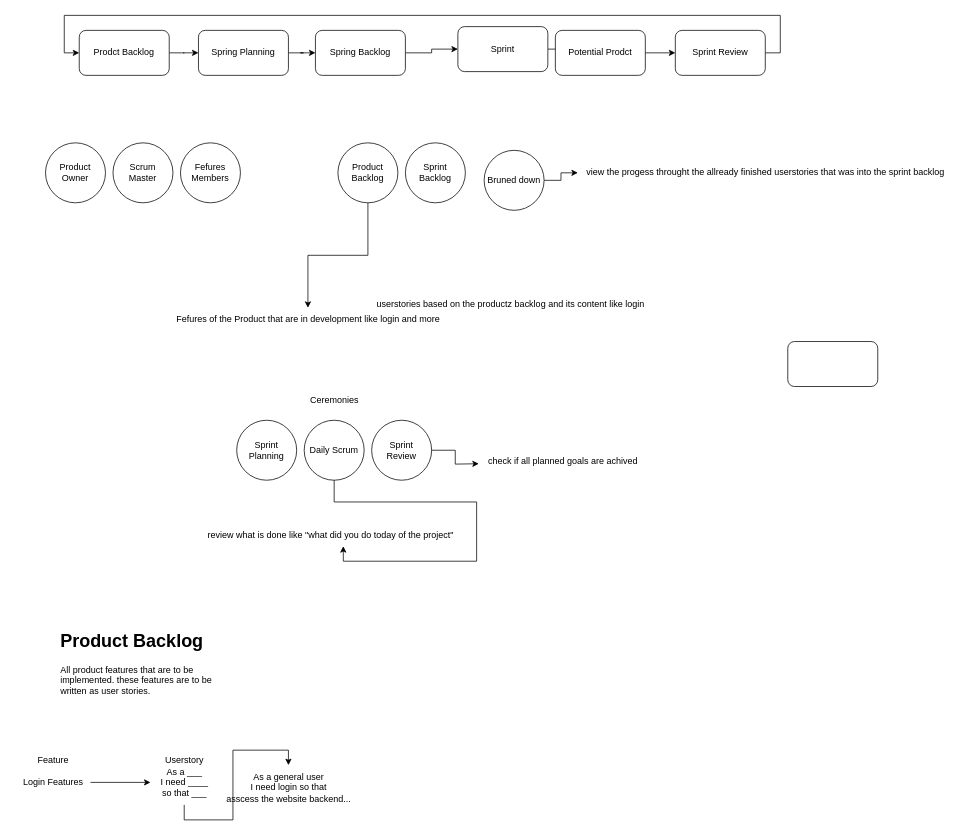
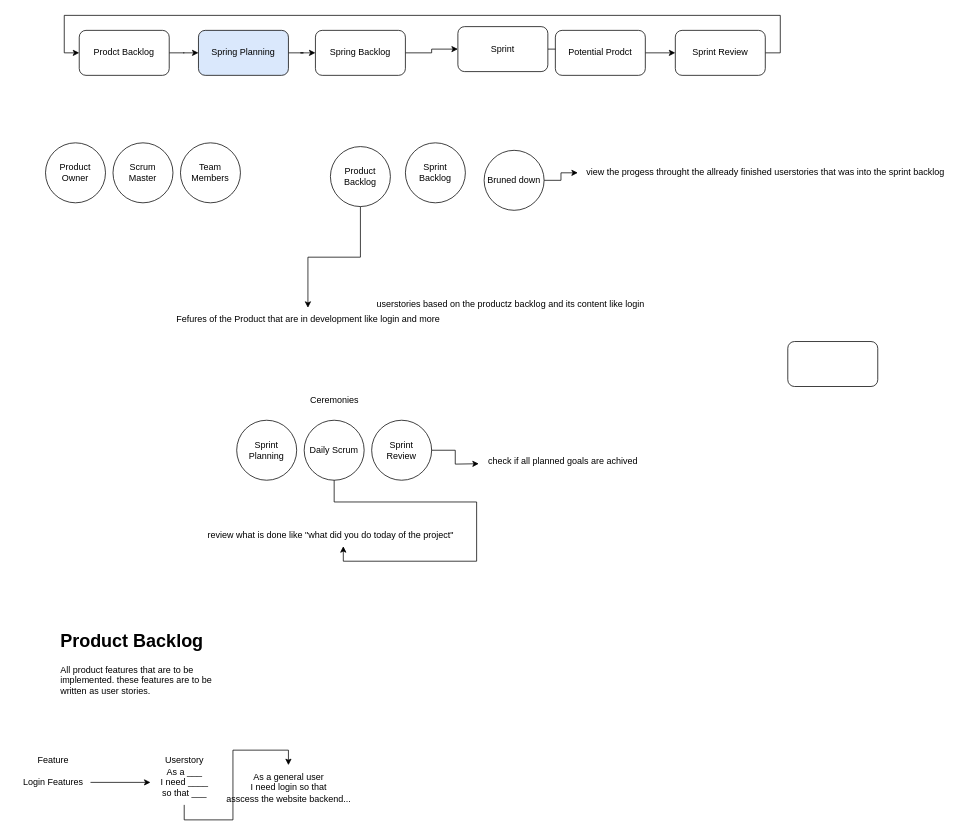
node "Spring Planning": fillcolor #ffffff -> #dae8fc
node "Fefures Members": label "Fefures Members" -> "Team Members"
node "Product Backlog": moved (368, 173) -> (360, 177)
